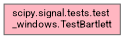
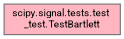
node "scipy.signal.tests.test _windows.TestBartlett": label "scipy.signal.tests.test _windows.TestBartlett" -> "scipy.signal.tests.test _test.TestBartlett"
